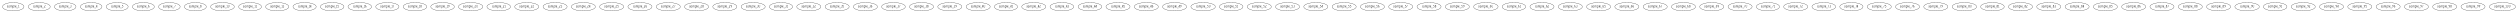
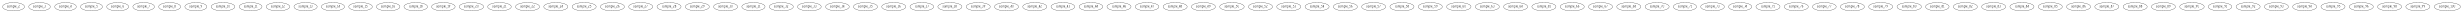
node "sample_1": removed
node "sample_9": added
node "sample_12": added
node "sample_17": removed
node "sample_23": removed
node "sample_33": added
node "sample_34": added
node "sample_41": removed
node "sample_45": removed
node "sample_47": added
node "sample_48": added
node "sample_51": removed
node "sample_55": removed
node "sample_61": removed
node "sample_64": added
node "sample_62": removed
node "sample_69": removed
node "sample_72": removed
node "sample_77": added
node "sample_78": added
node "sample_93": added
node "sample_97": removed
